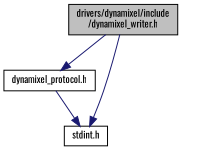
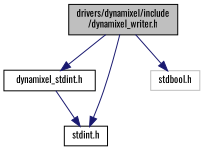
node "dynamixel_protocol.h": label "dynamixel_protocol.h" -> "dynamixel_stdint.h"
node "stdbool.h": added
